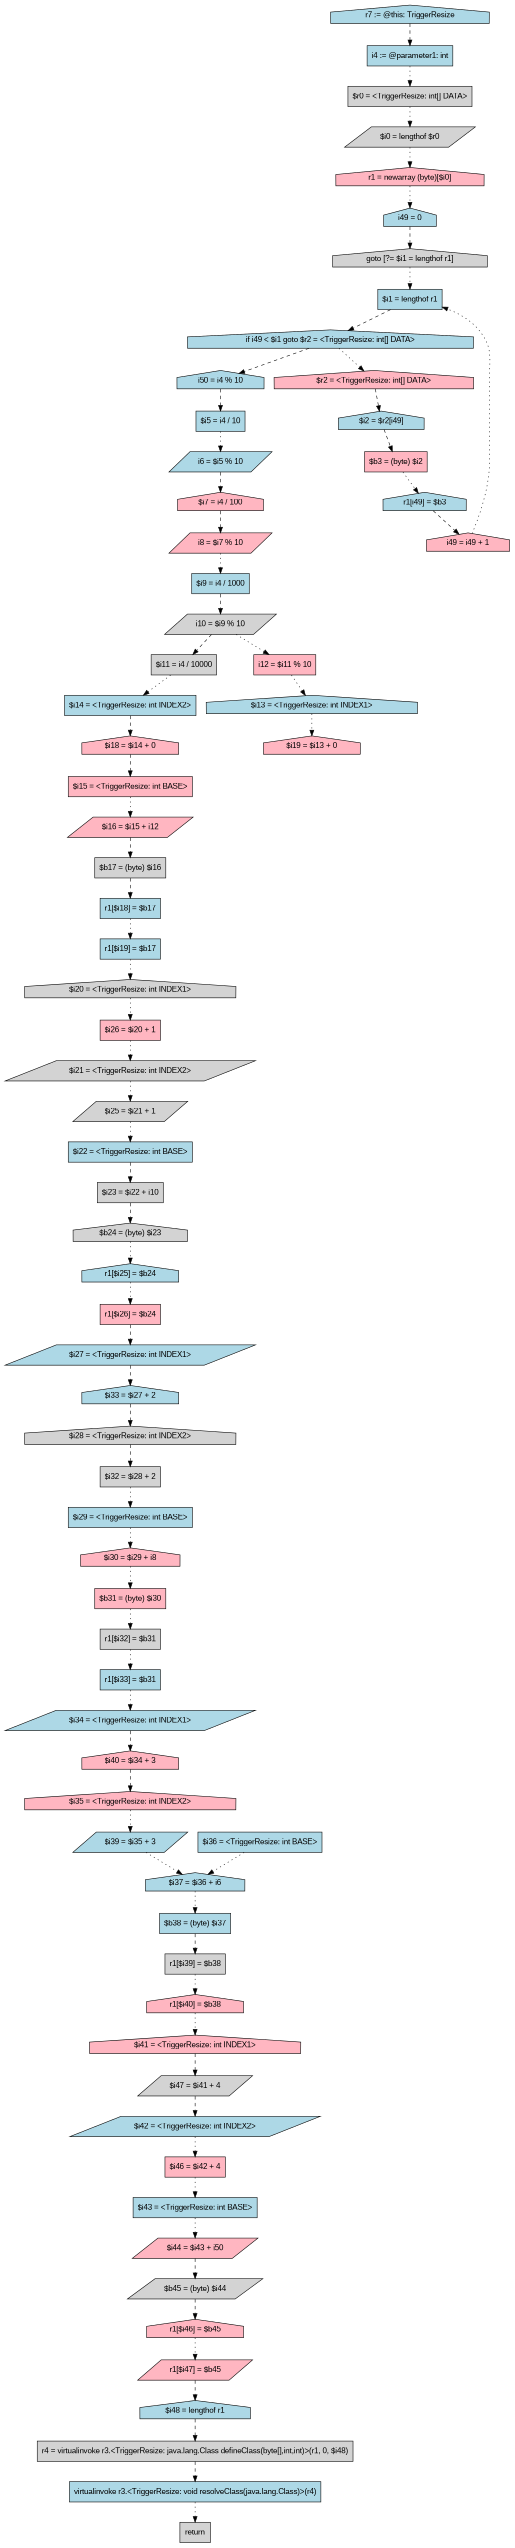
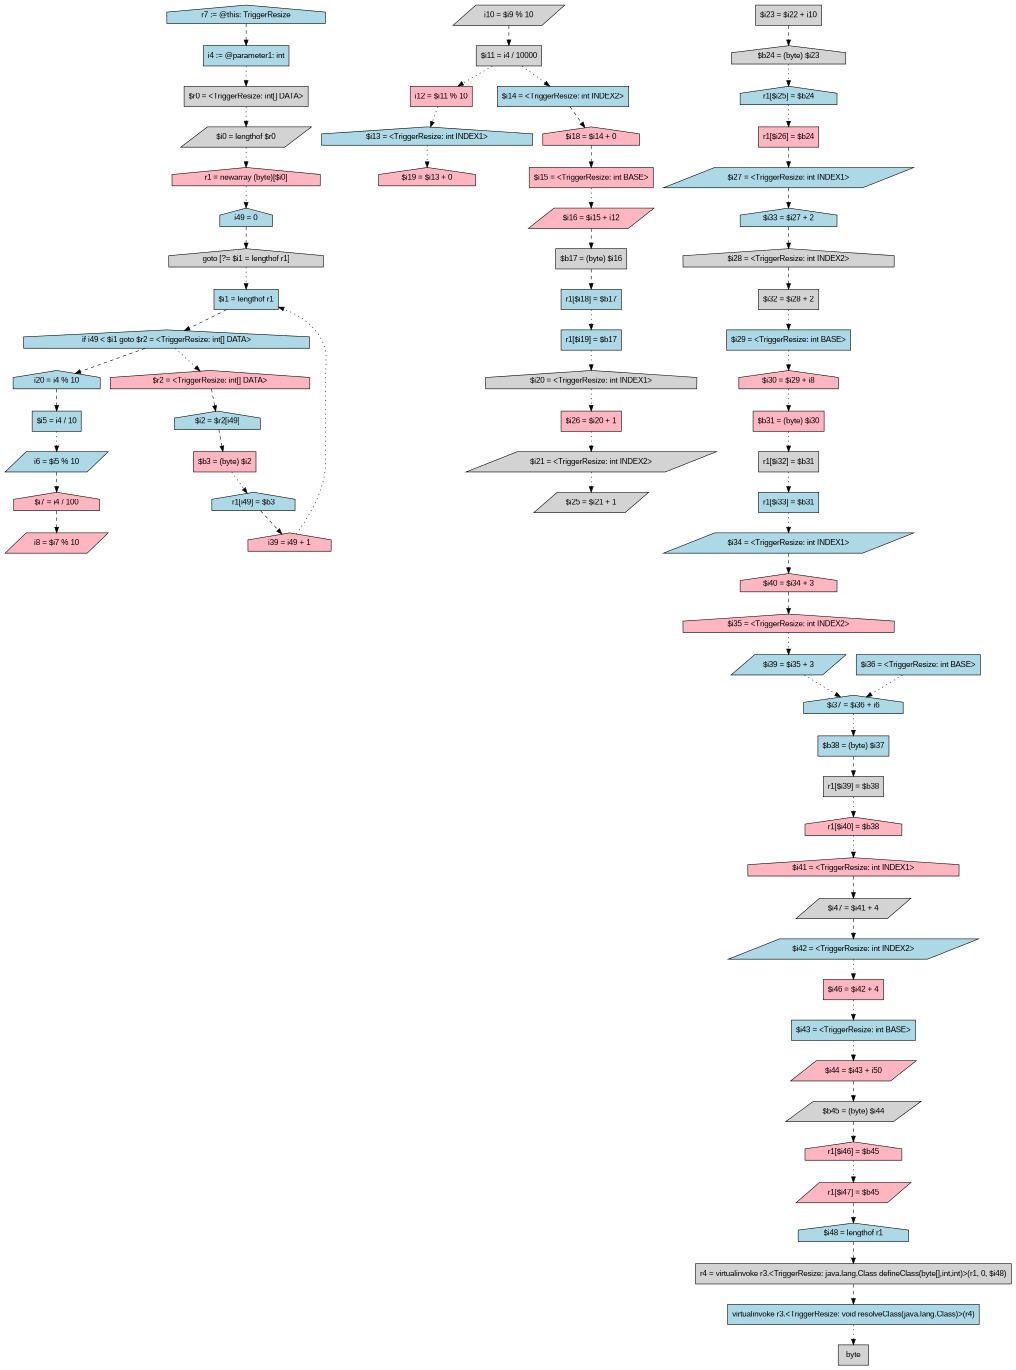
node "i50 = i4 % 10": label "i50 = i4 % 10" -> "i20 = i4 % 10"
node "i49 = i49 + 1": label "i49 = i49 + 1" -> "i39 = i49 + 1"
node "$i9 = i4 / 1000": removed
edge "i10 = $i9 % 10" -> "i12 = $i11 % 10": now "$i11 = i4 / 10000" -> "i12 = $i11 % 10"
node "$i22 = <TriggerResize: int BASE>": removed
node "return": label "return" -> "byte"
